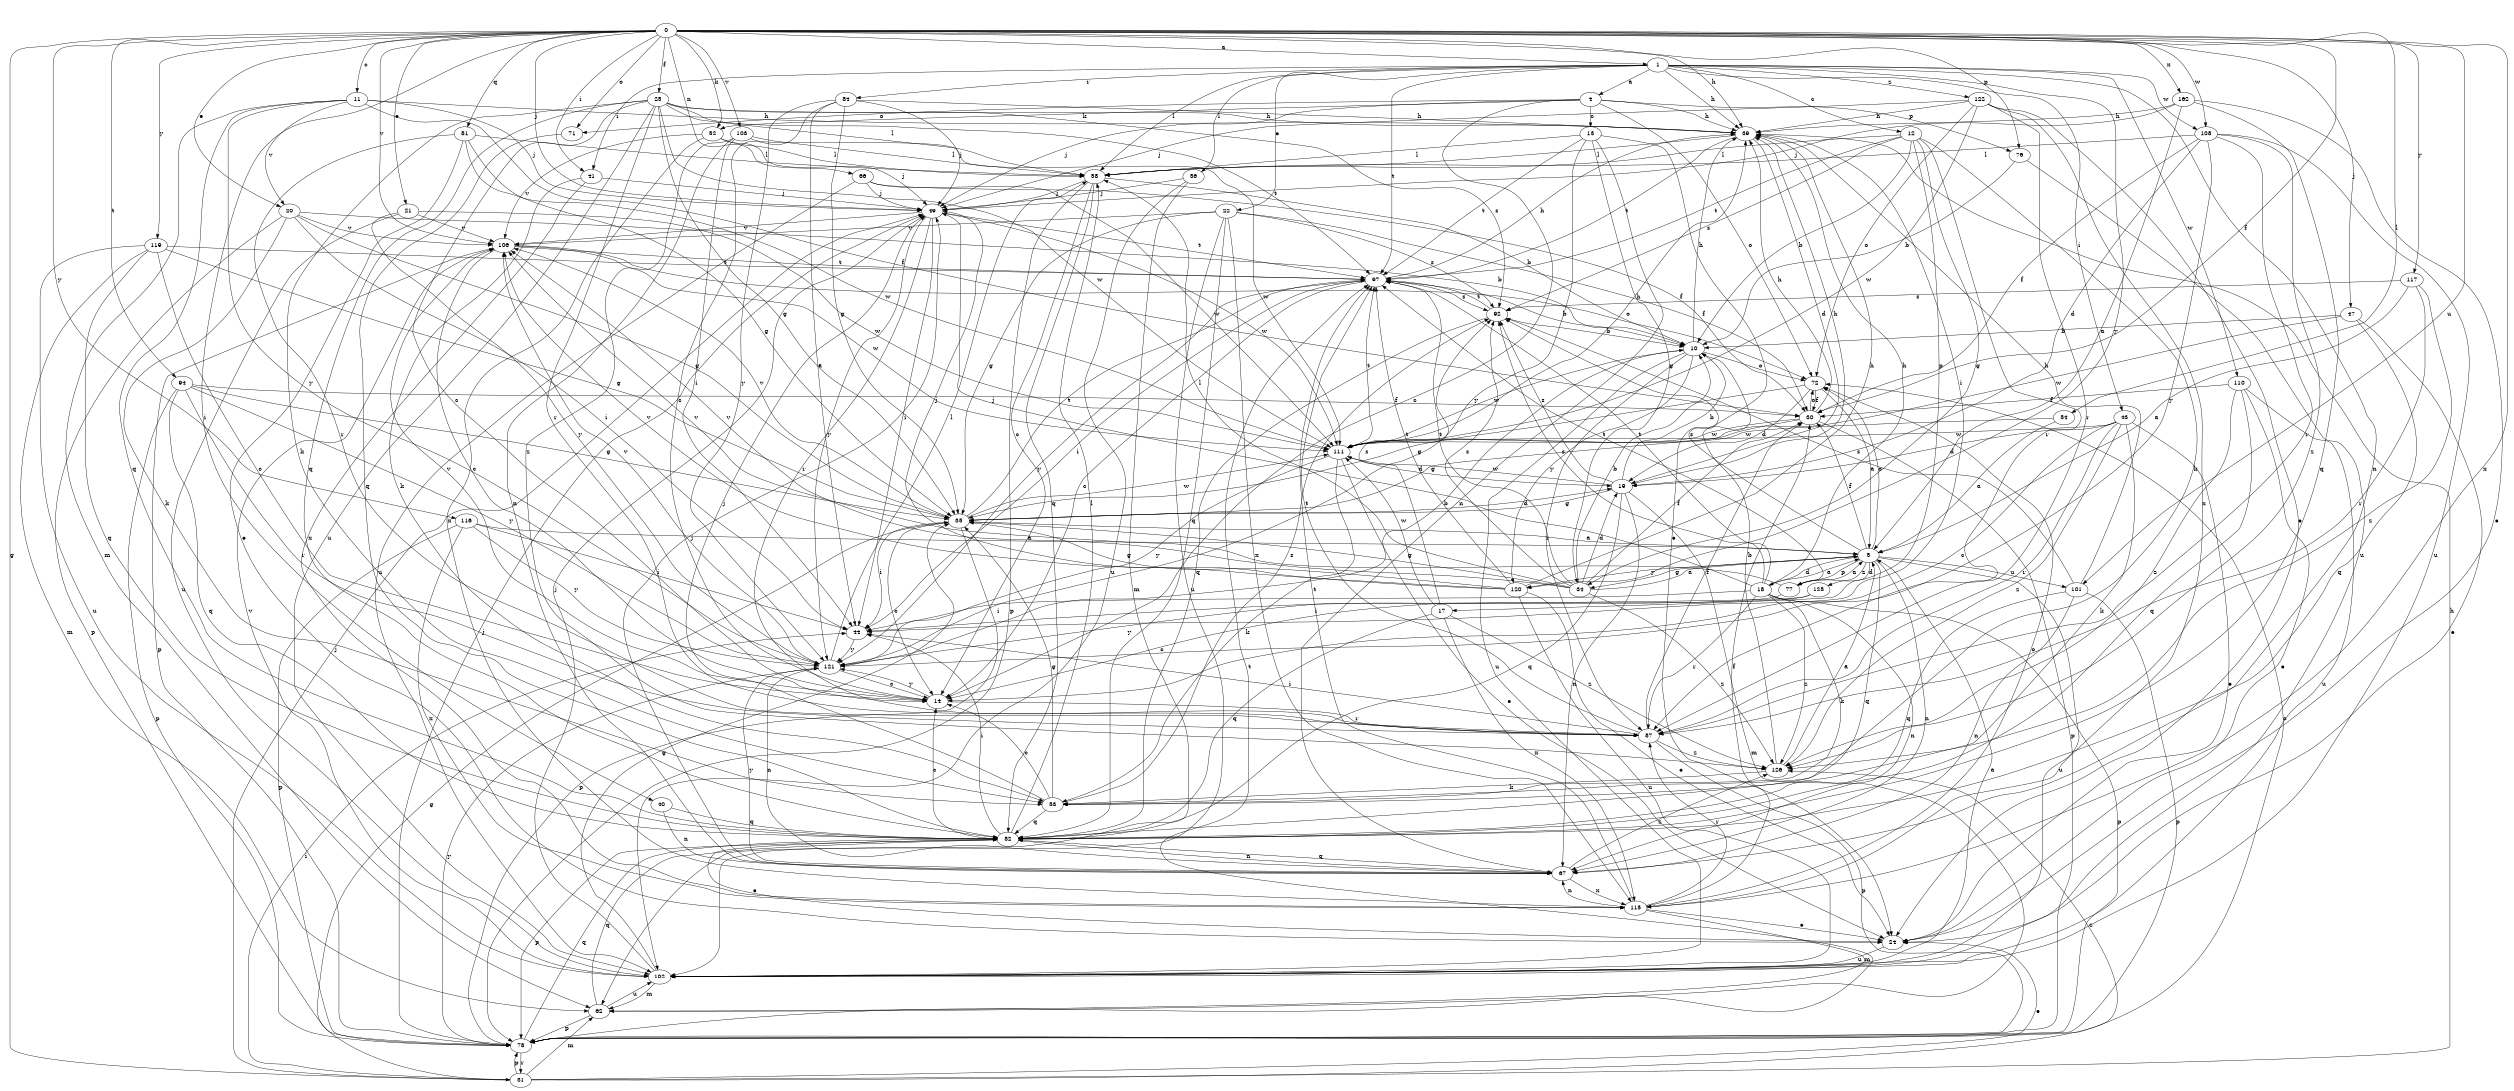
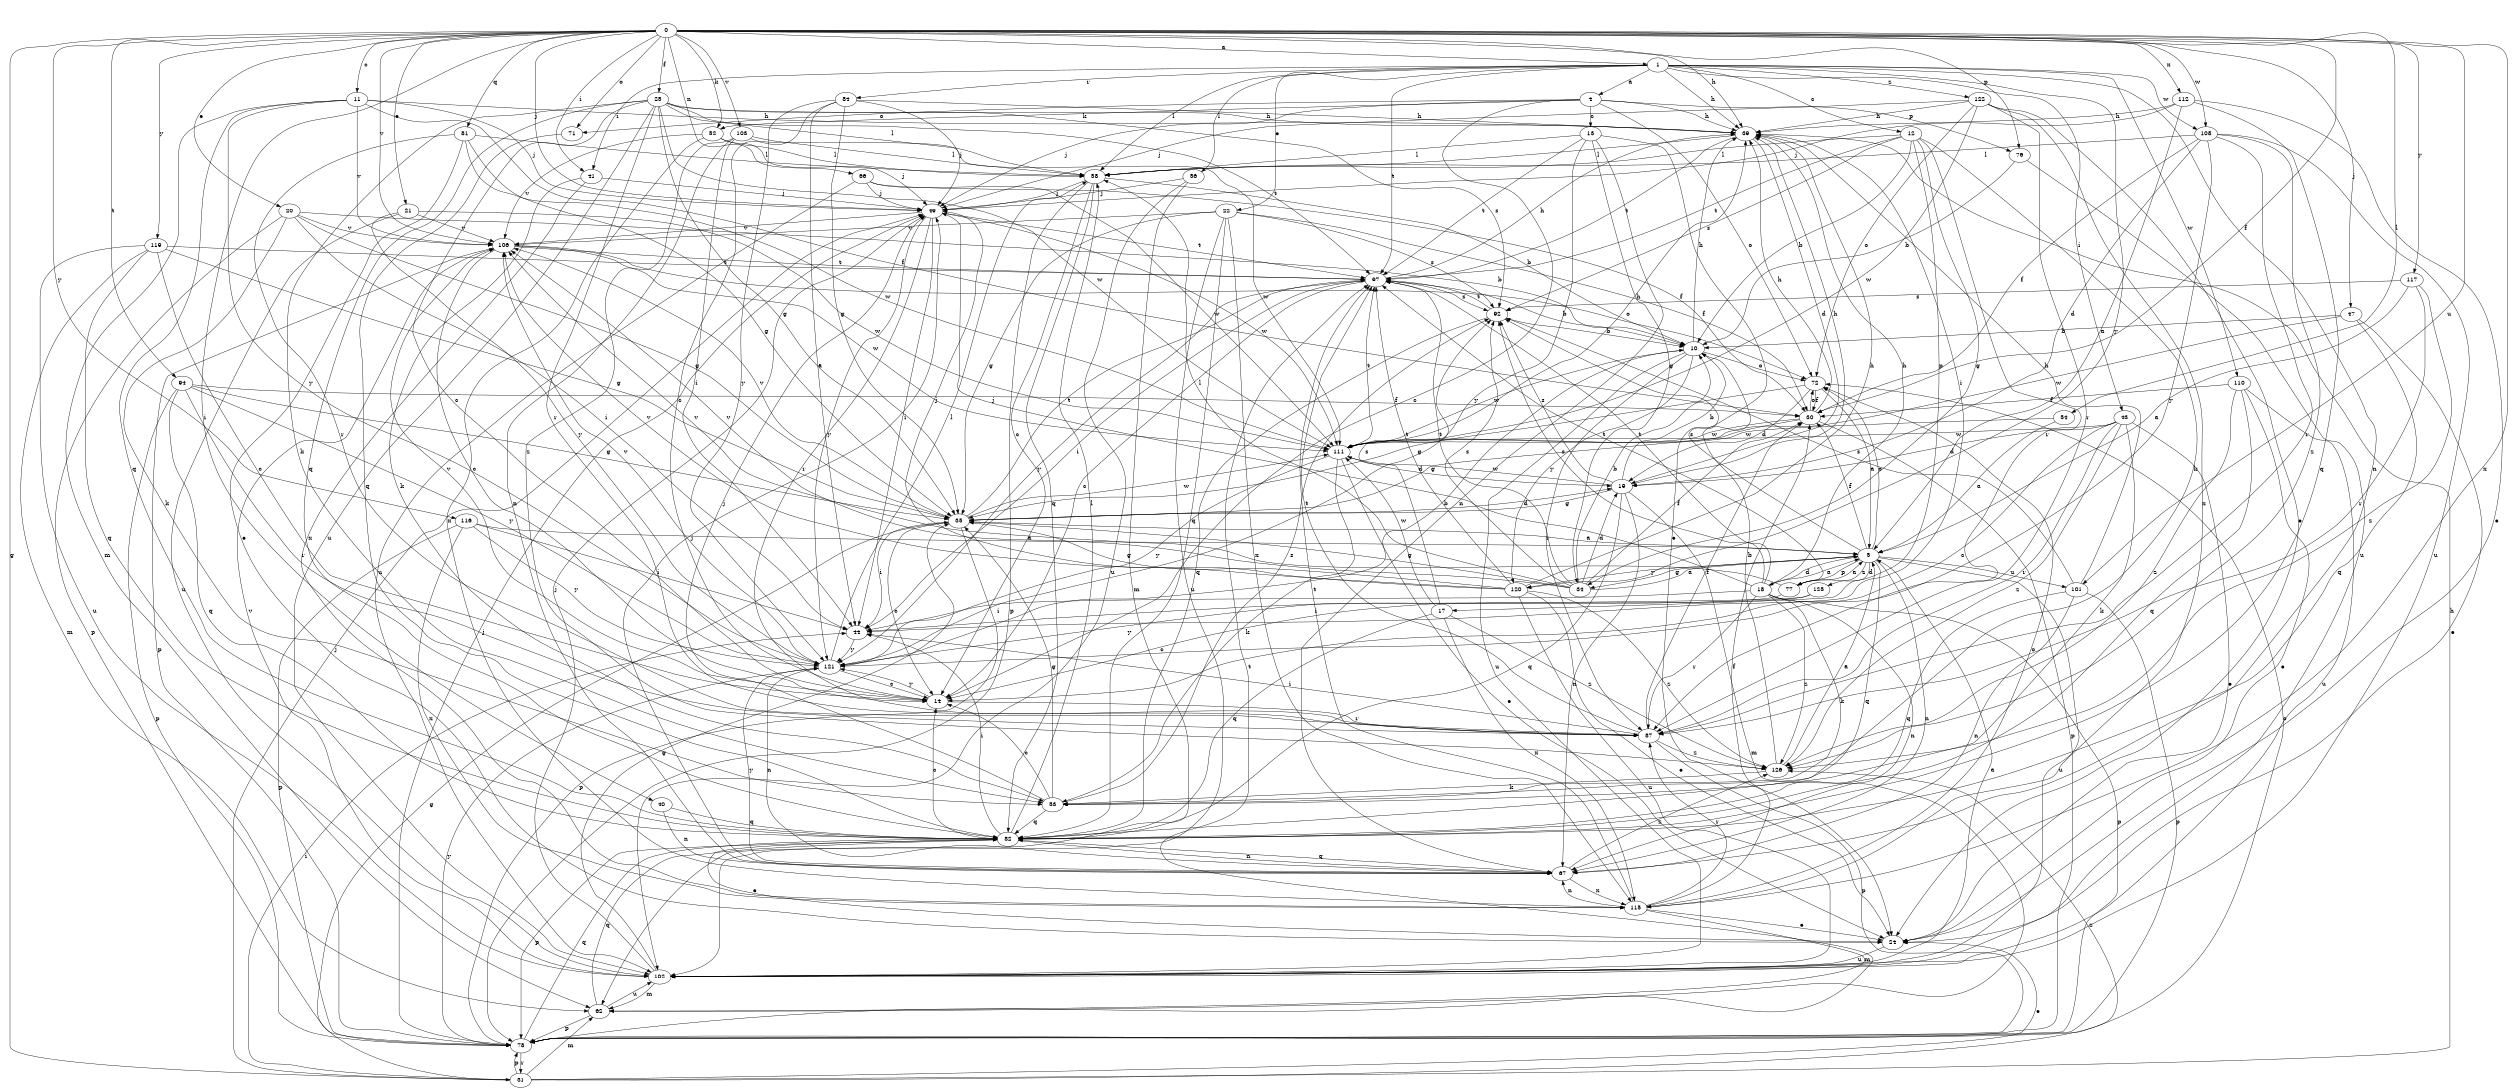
node "162": label "162" -> "112"
edge "11" -> "20": now "11" -> "106"
edge "34" -> "126": now "120" -> "126"
